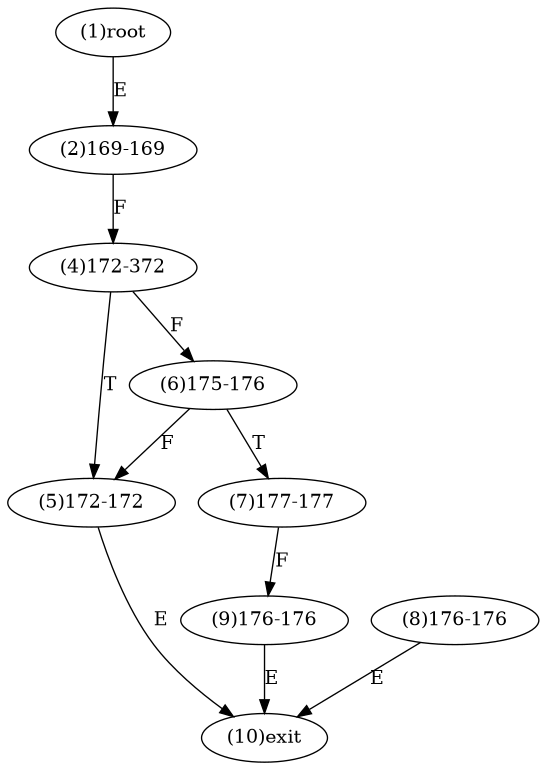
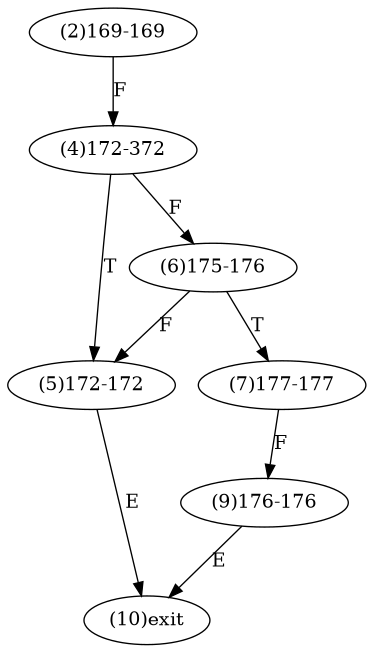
node "(1)root": removed
node "(8)176-176": removed
